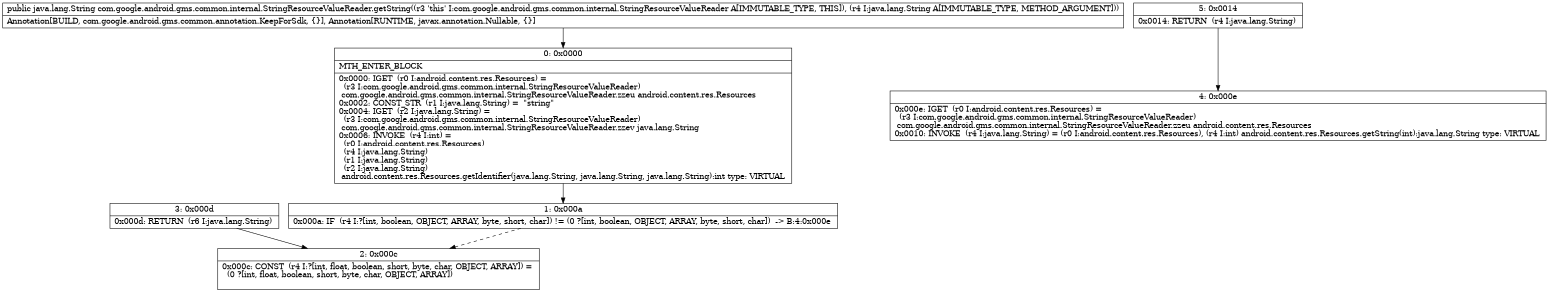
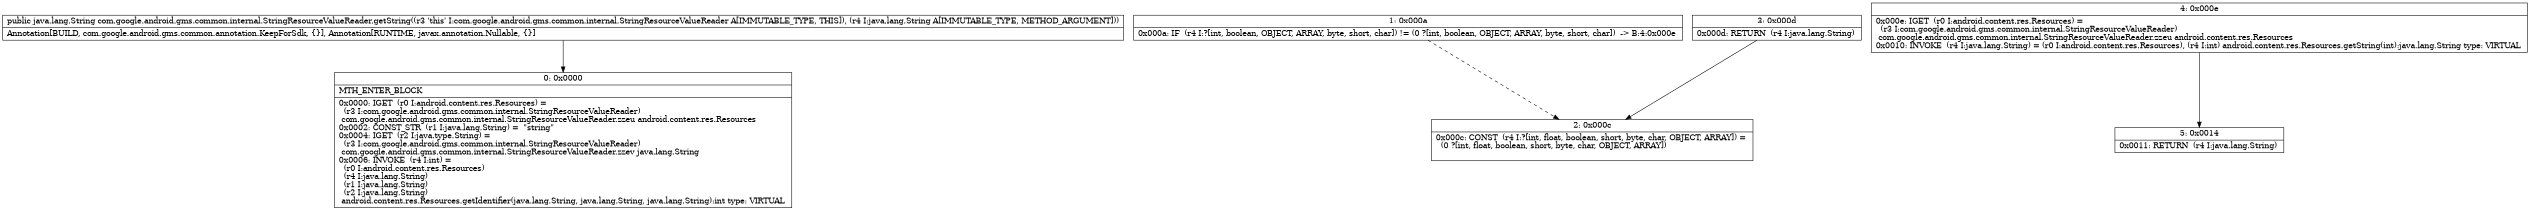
node "5: 0x0014": text "0x0014: RETURN  (r4 I:java.lang.String)" -> "0x0011: RETURN  (r4 I:java.lang.String)"
edge "5: 0x0014" -> "4: 0x000e": reversed
node "0: 0x0000": text "0x0004: IGET  (r2 I:java.lang.String) =" -> "0x0004: IGET  (r2 I:java.type.String) ="
edge "0: 0x0000" -> "1: 0x000a": removed
node "3: 0x000d": text "0x000d: RETURN  (r6 I:java.lang.String)" -> "0x000d: RETURN  (r4 I:java.lang.String)"
